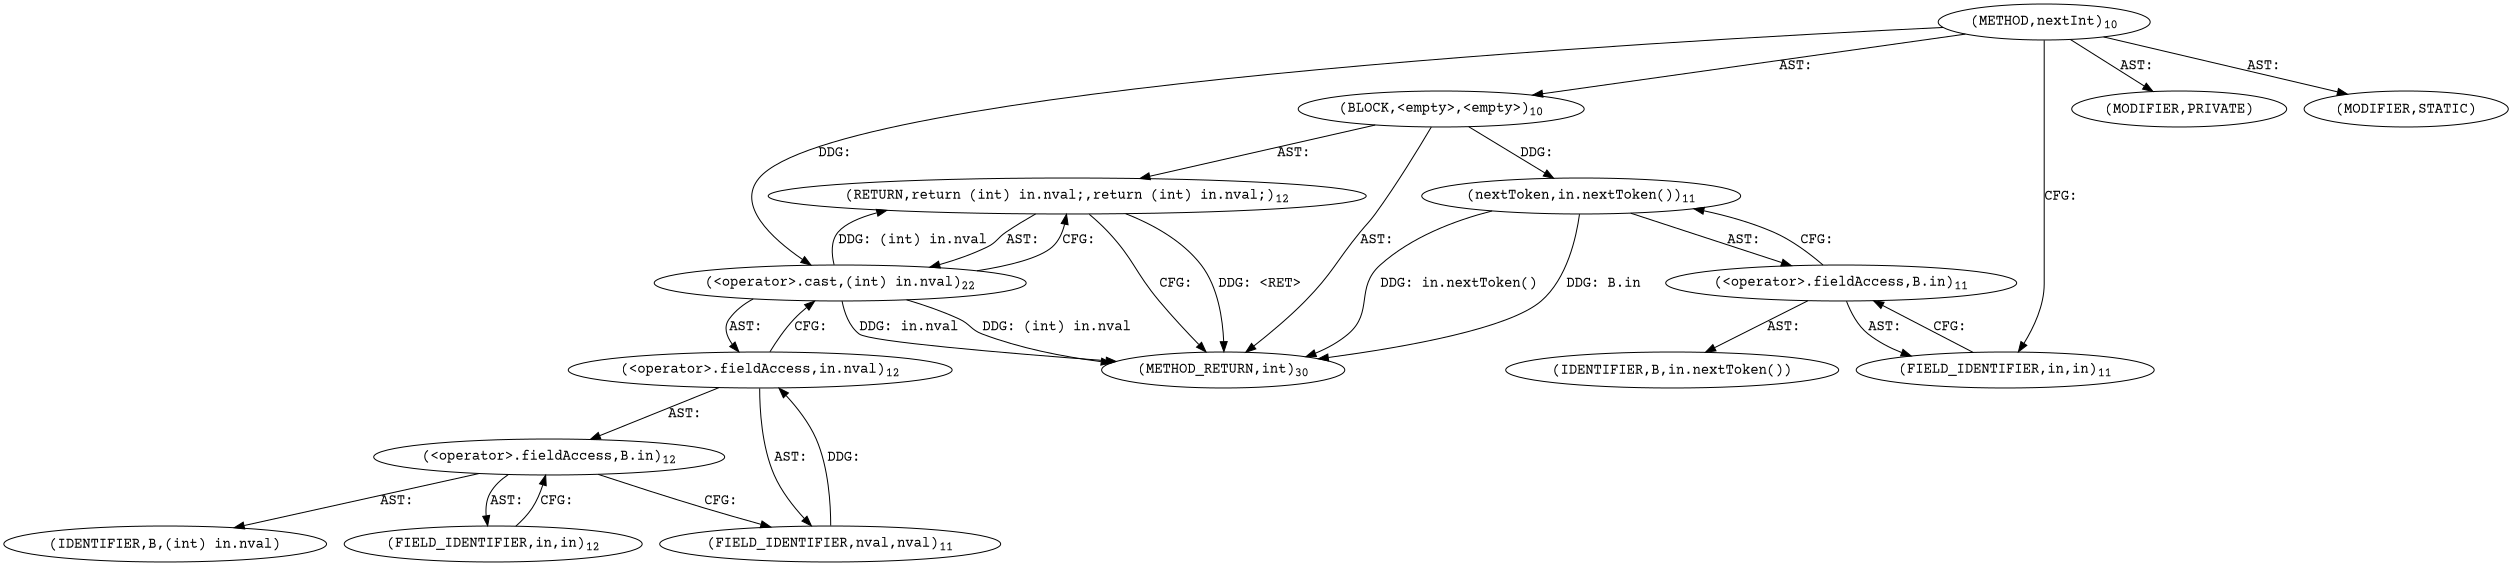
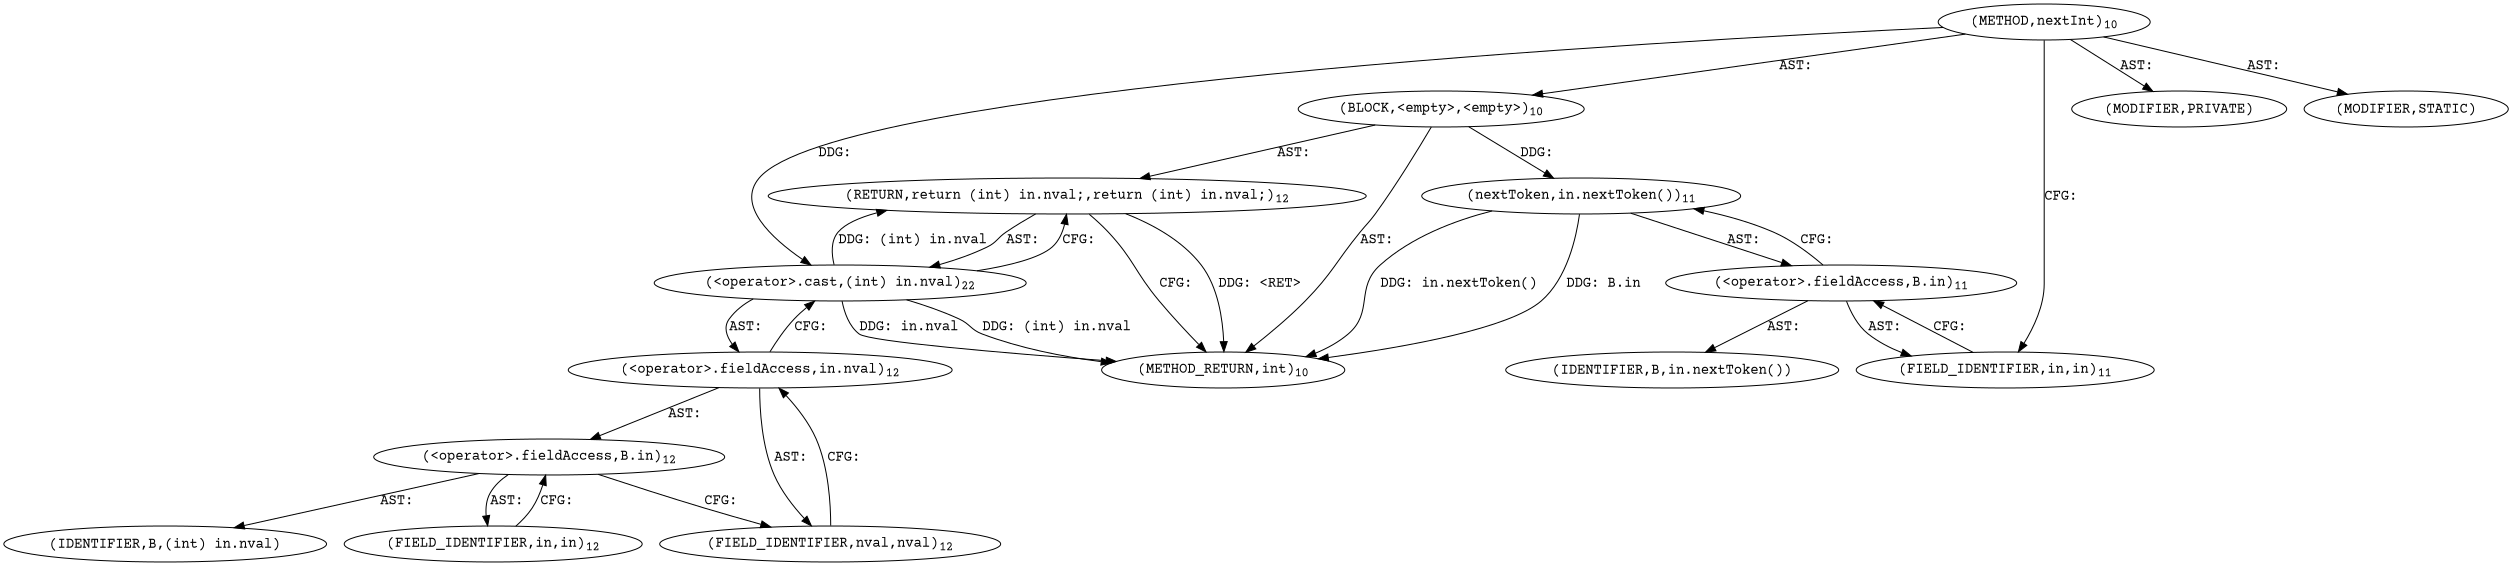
node "(METHOD_RETURN,int)": text "30" -> "10"
edge "(FIELD_IDENTIFIER,nval,nval)" -> "(<operator>.fieldAccess,in.nval)": label "DDG: " -> "CFG: "
node "(FIELD_IDENTIFIER,nval,nval)": text "11" -> "12"
